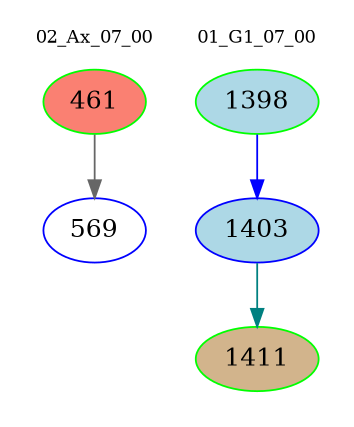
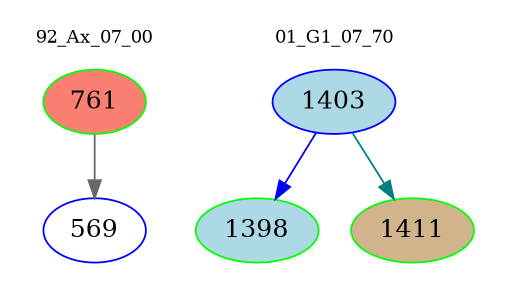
cluster "02_Ax_07_00": label "02_Ax_07_00" -> "92_Ax_07_00"
cluster "01_G1_07_00": label "01_G1_07_00" -> "01_G1_07_70"
node "461": label "461" -> "761"
edge "1398" -> "1403": reversed
